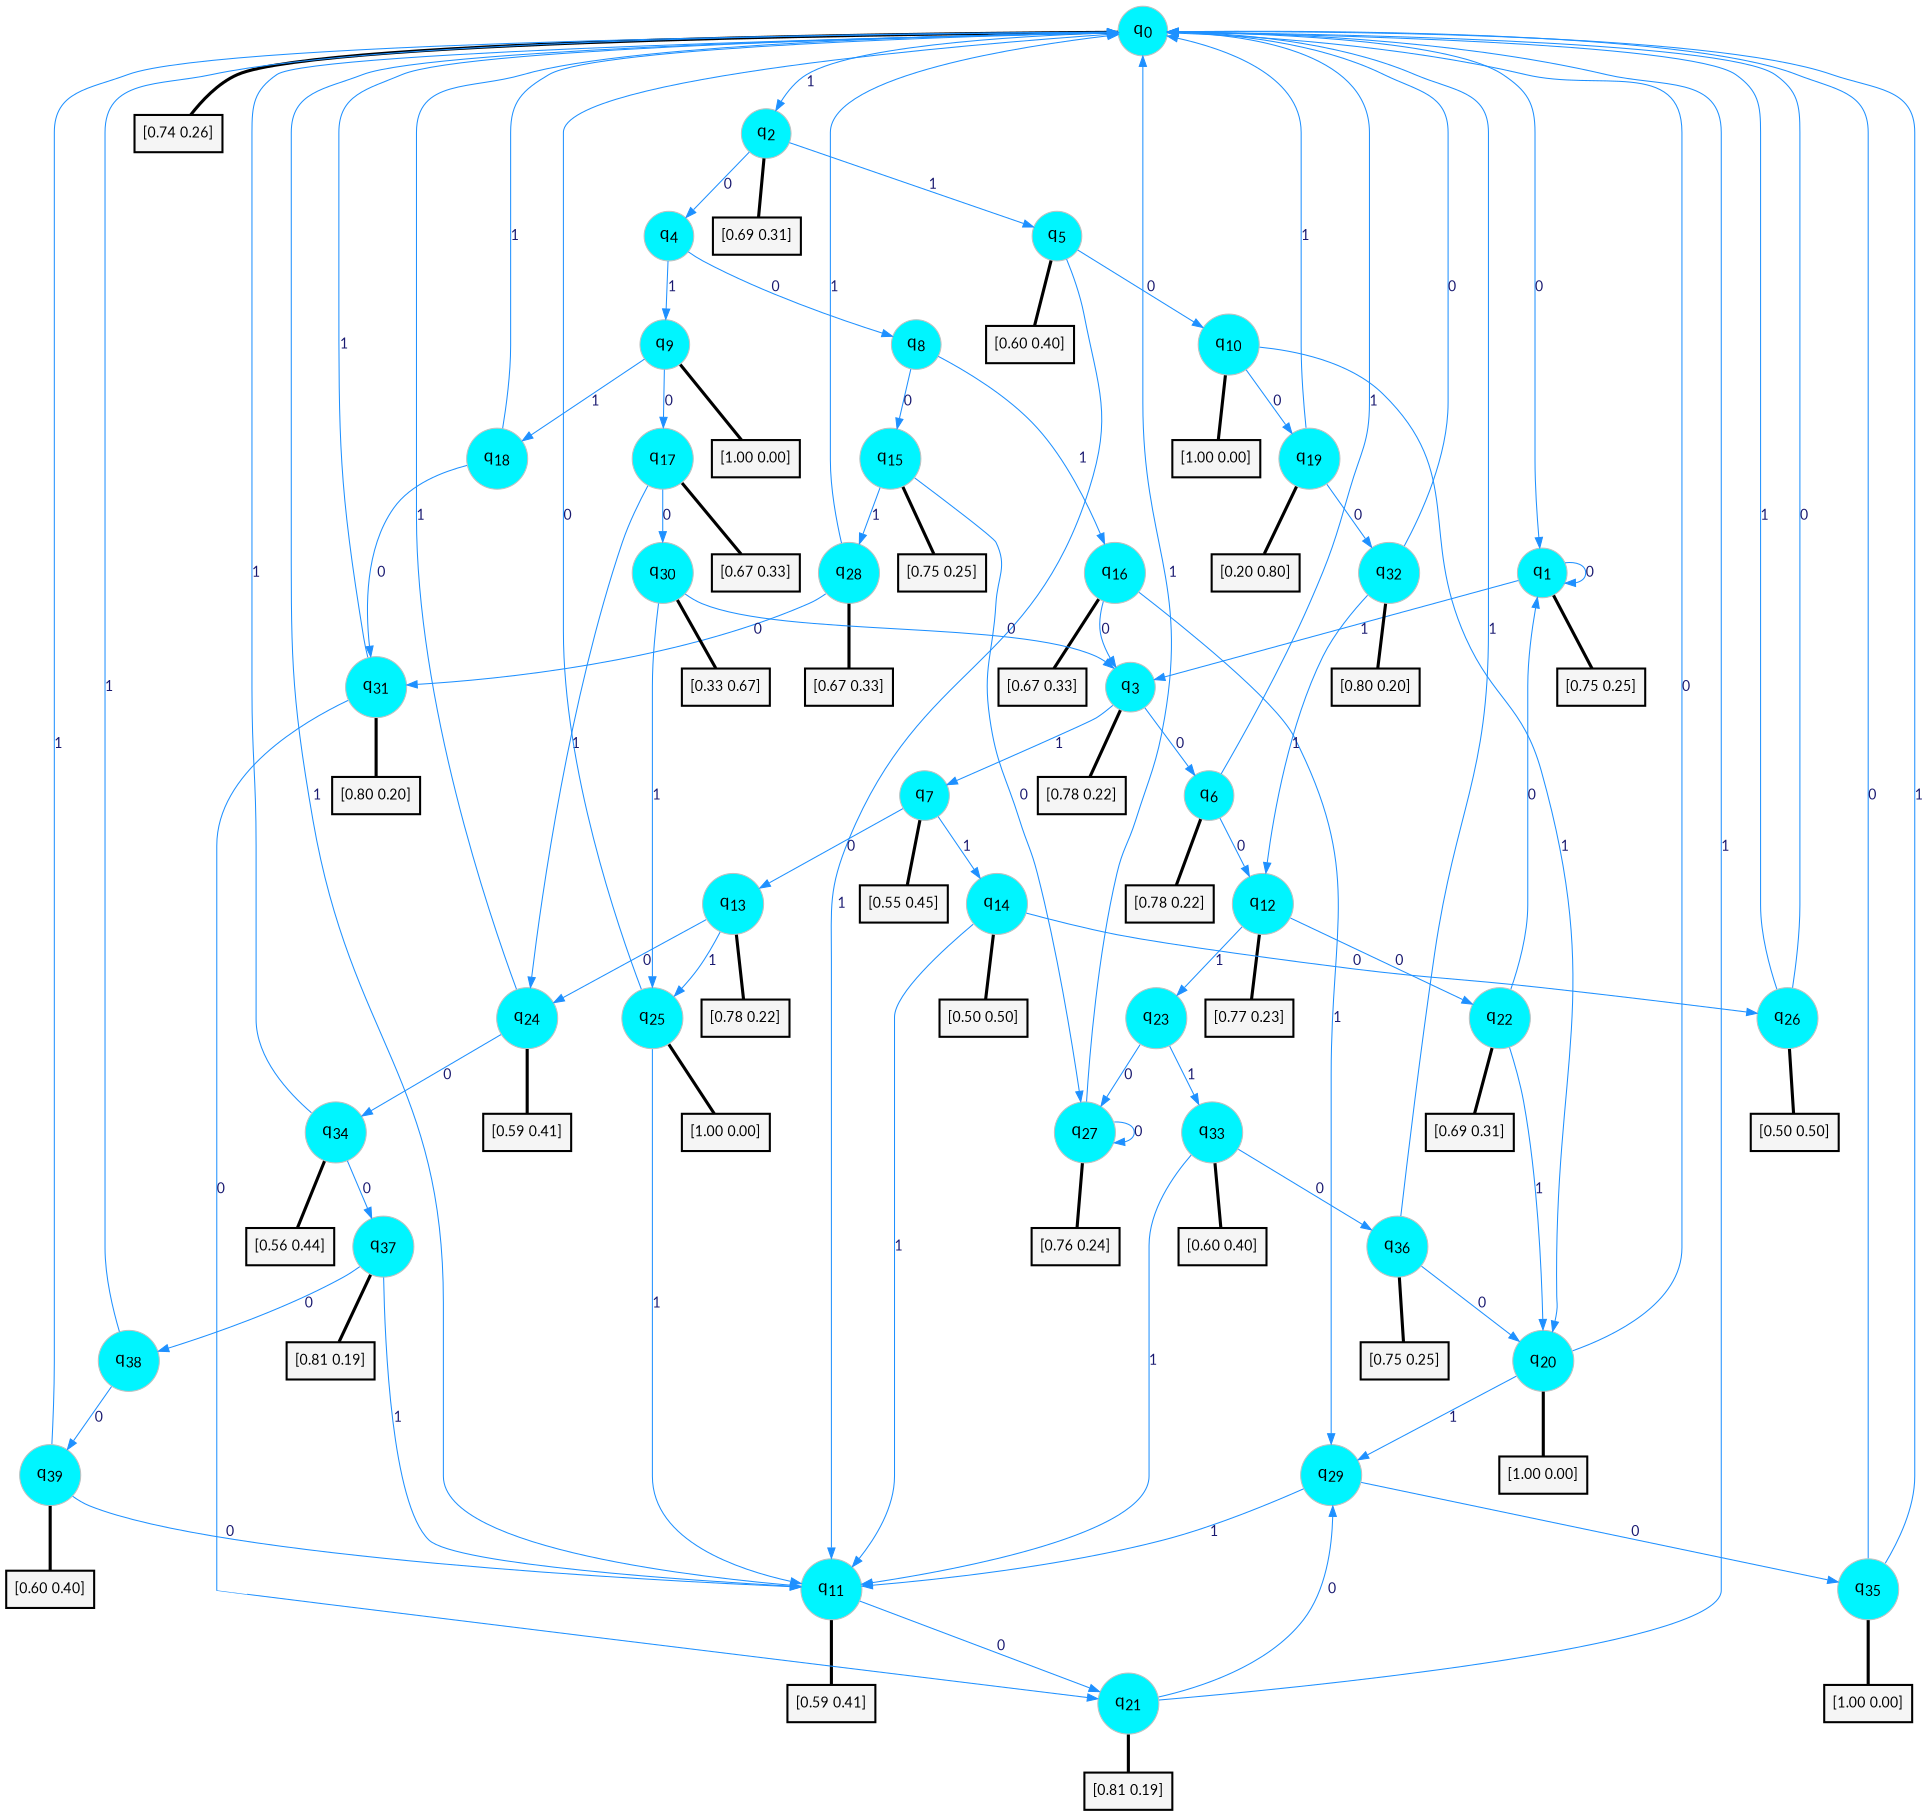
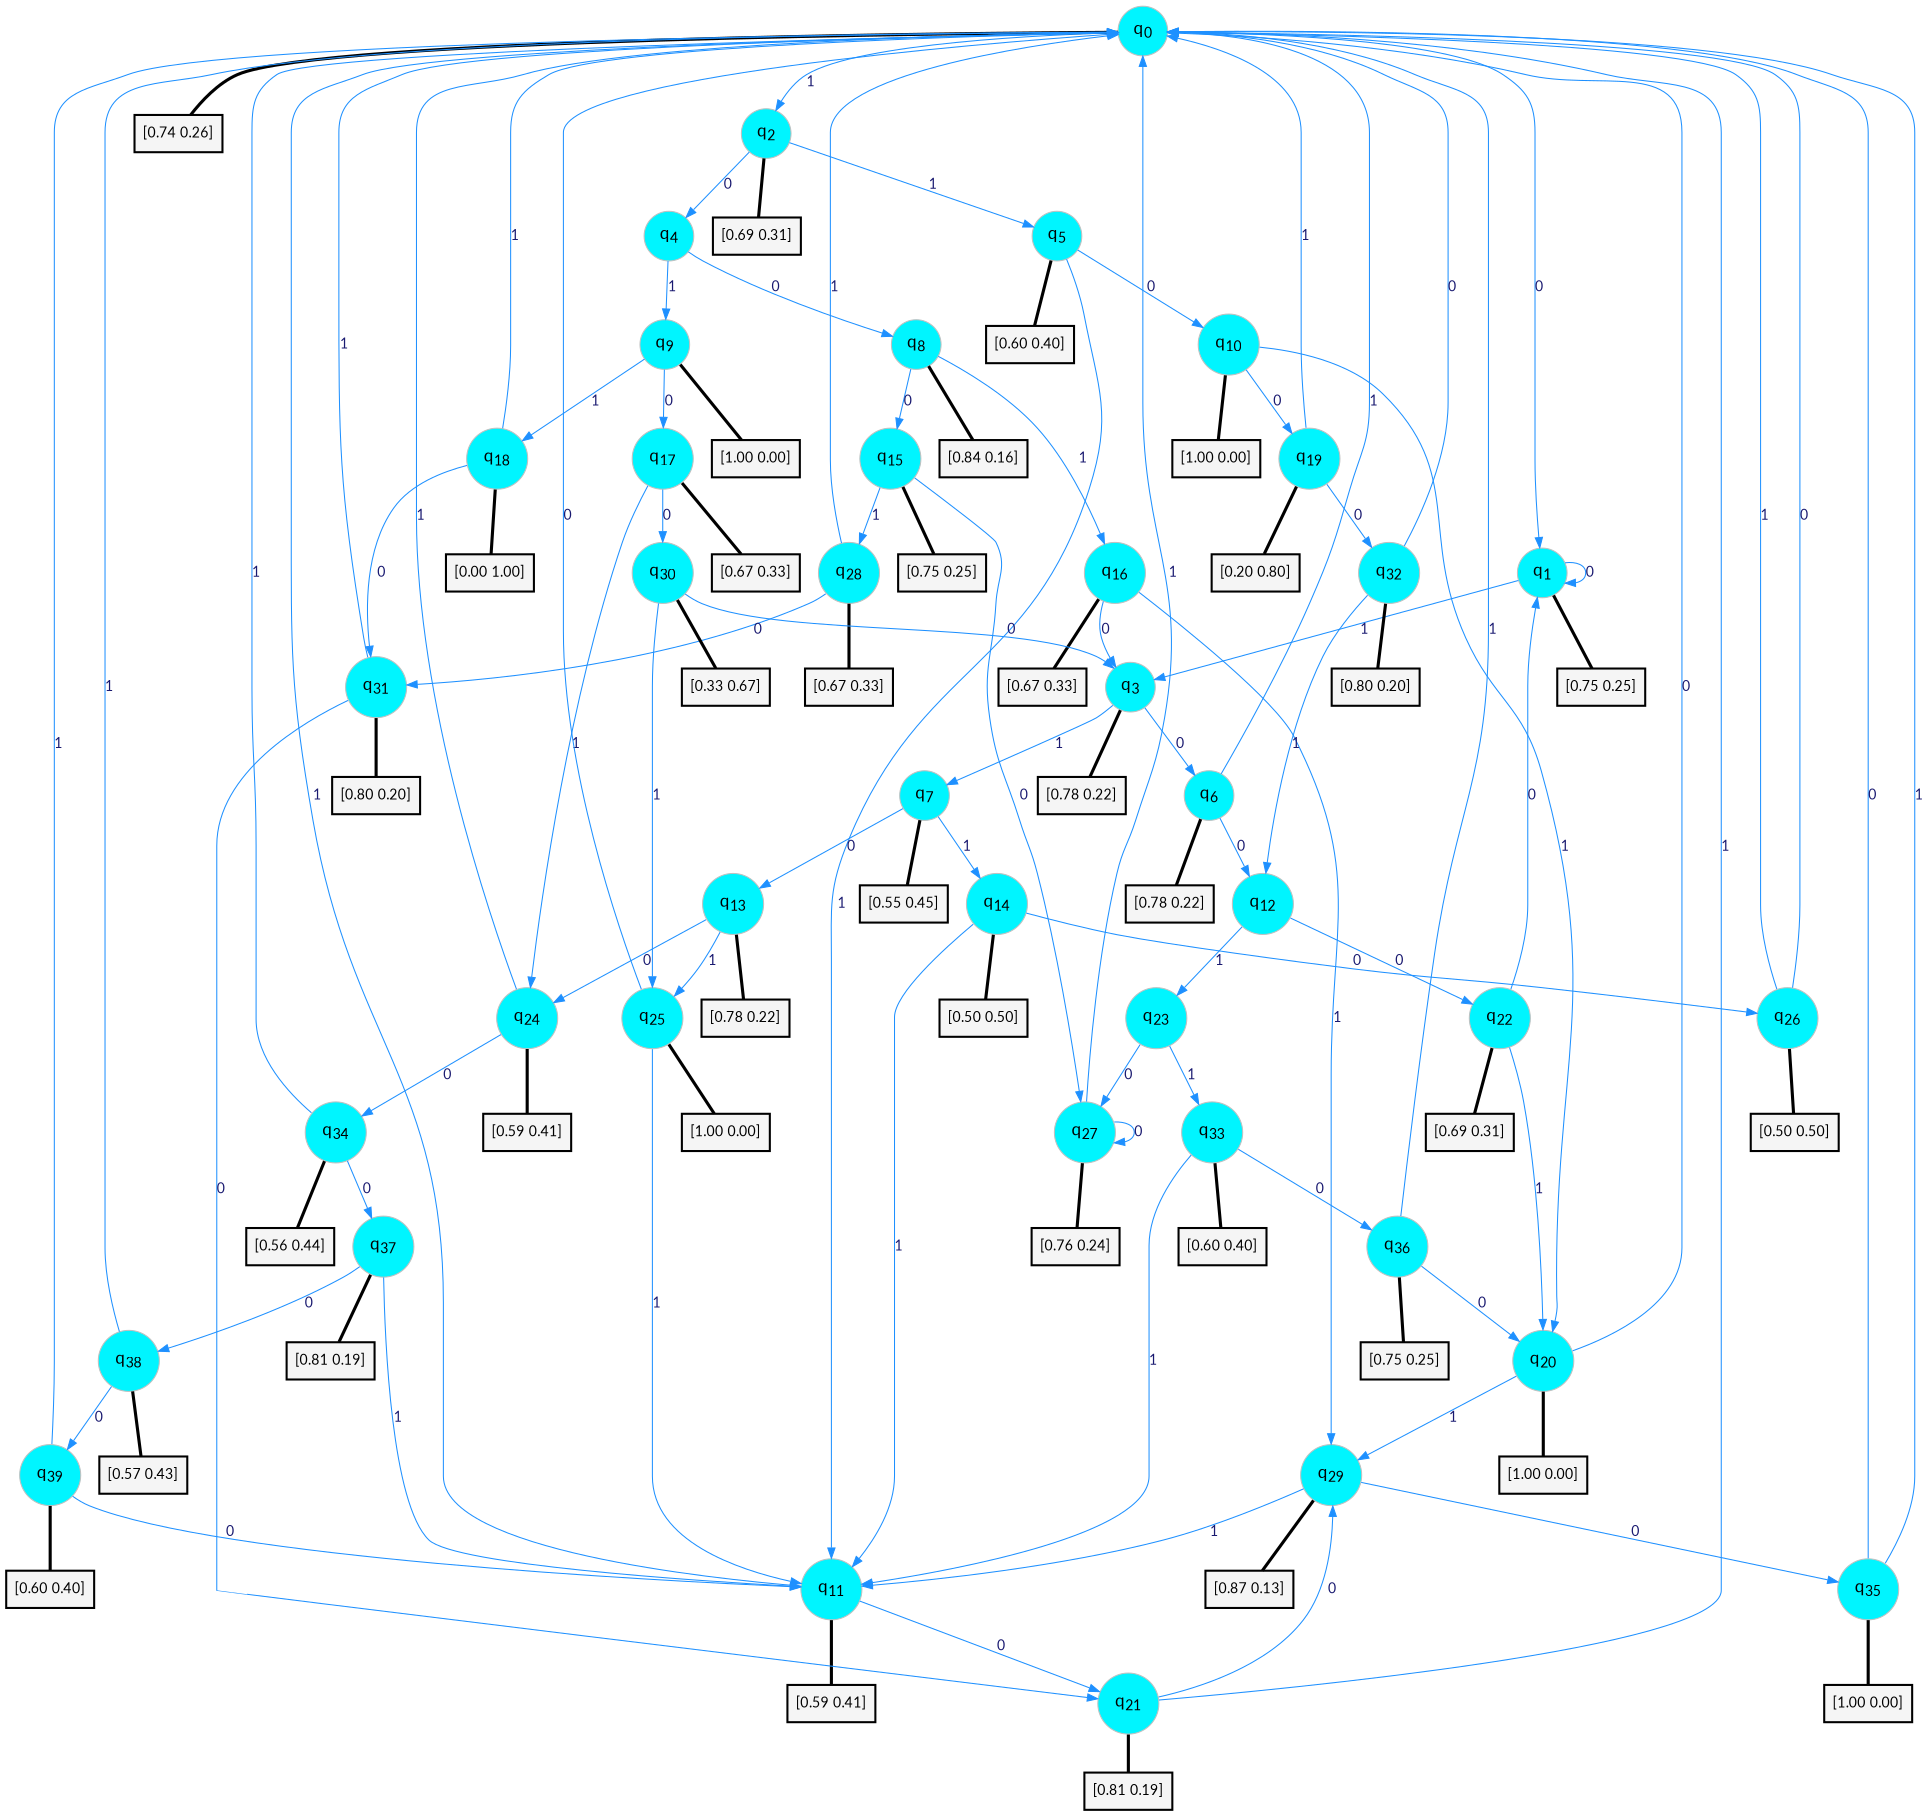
node "[0.84 0.16]": added
node "[0.00 1.00]": added
node "[0.77 0.23]": removed
node "[0.57 0.43]": added
node "[0.87 0.13]": added
